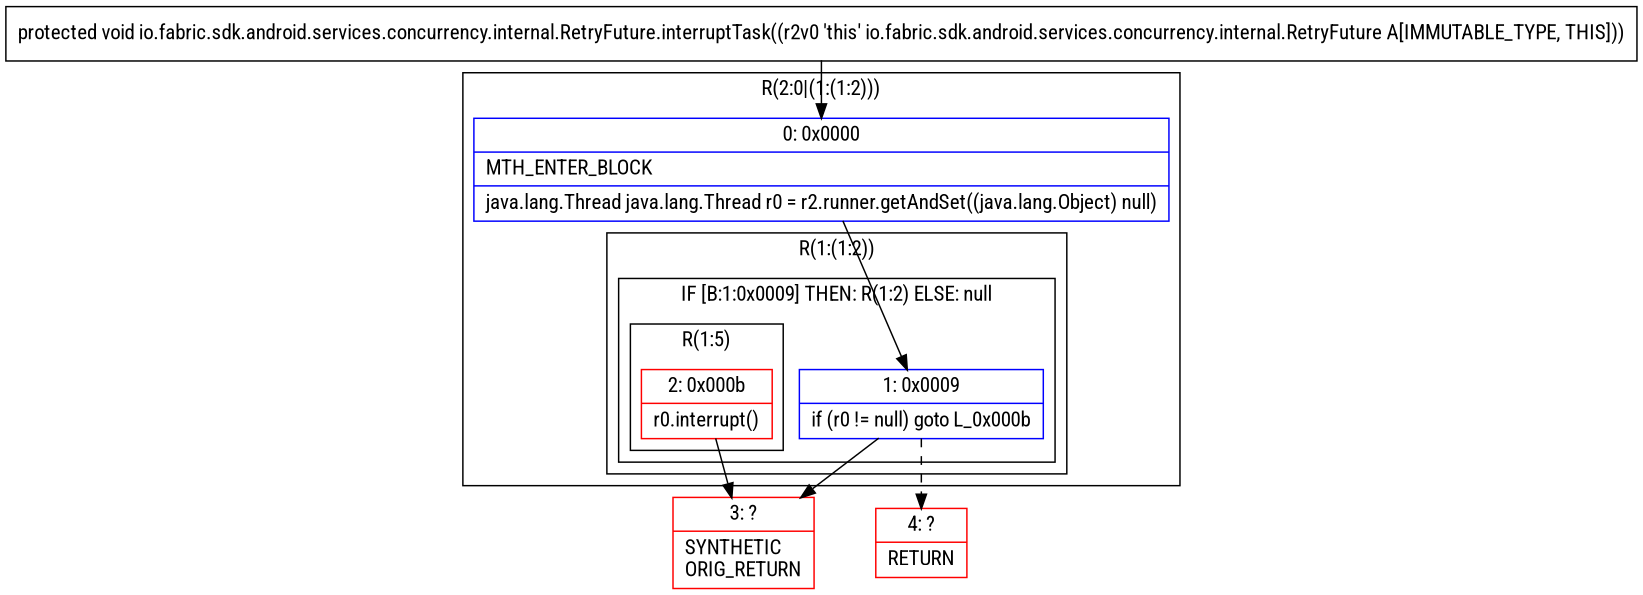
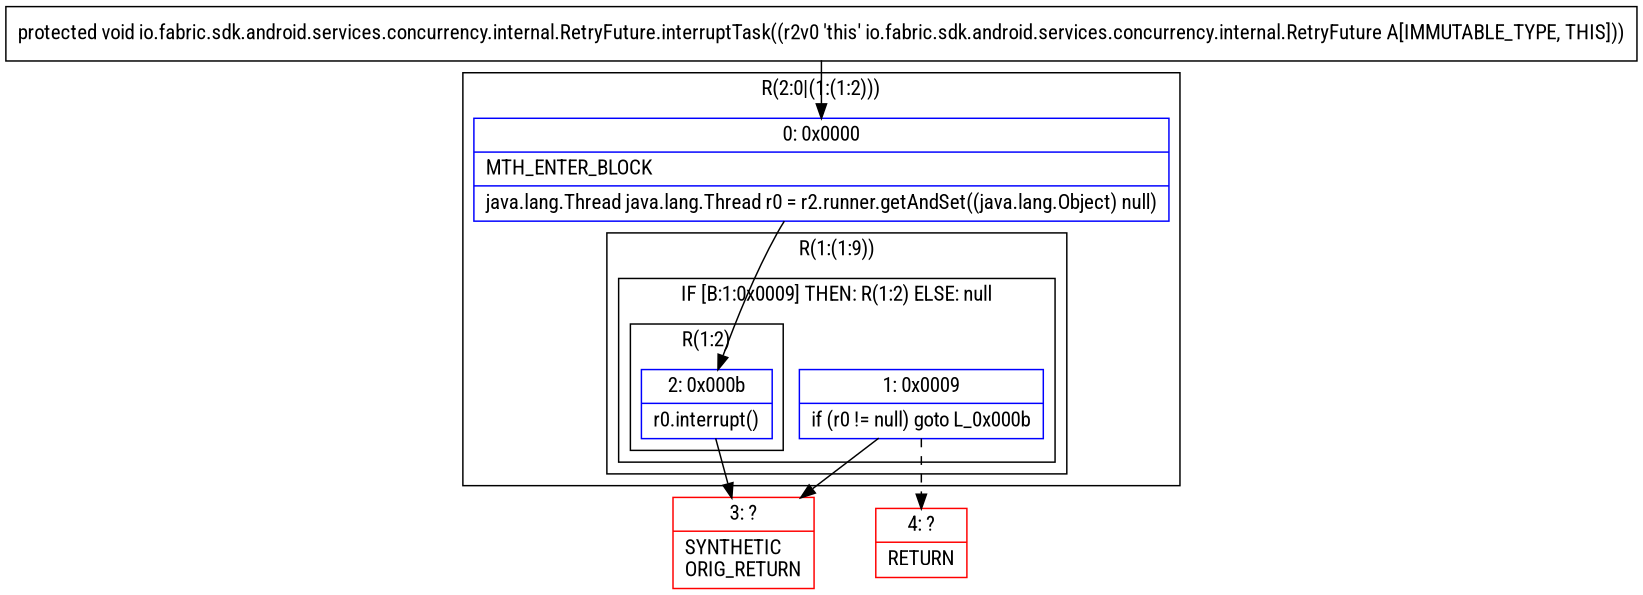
cluster "R(1:(1:2))": label "R(1:(1:2))" -> "R(1:(1:9))"
edge "0: 0x0000" -> "1: 0x0009": now "0: 0x0000" -> "2: 0x000b"
cluster "R(1:5)": label "R(1:5)" -> "R(1:2)"
node "2: 0x000b": color red -> blue
